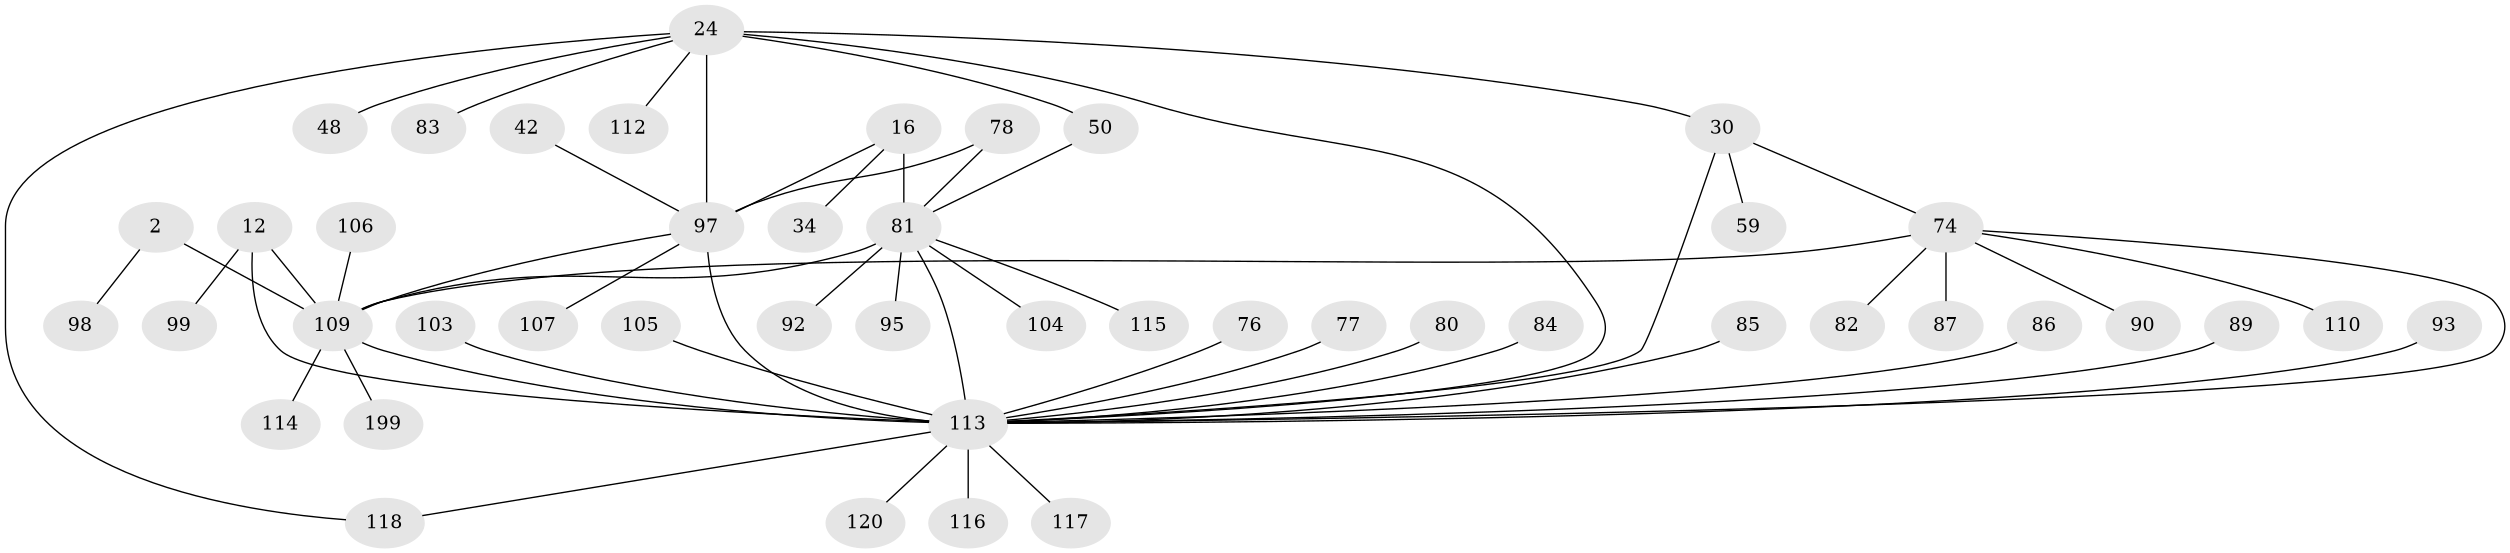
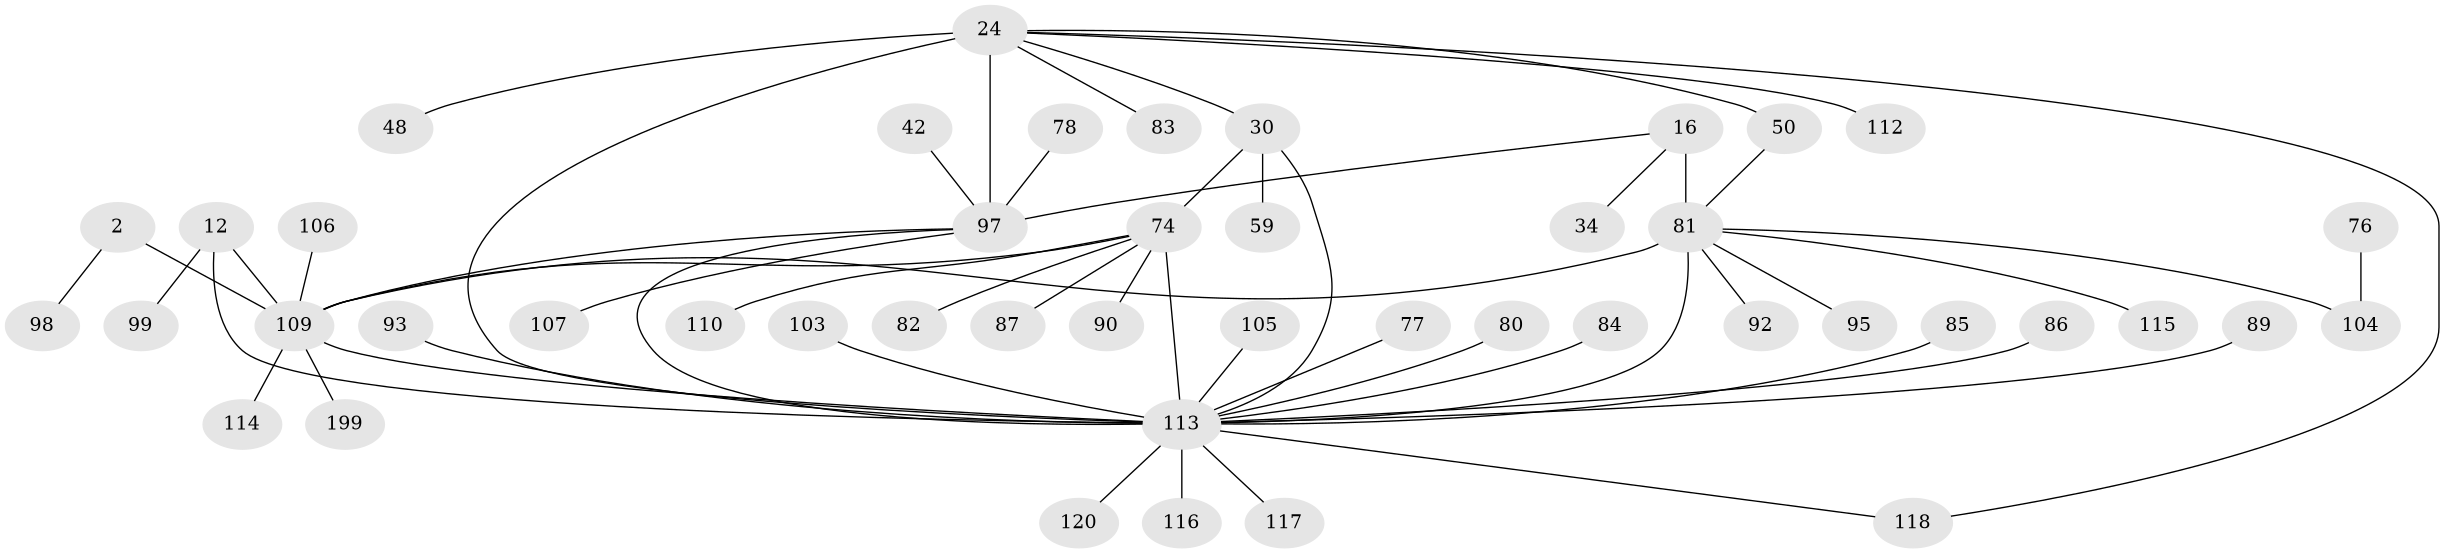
edge "78" -- "81": removed
edge "76" -- "113": now "76" -- "104"
